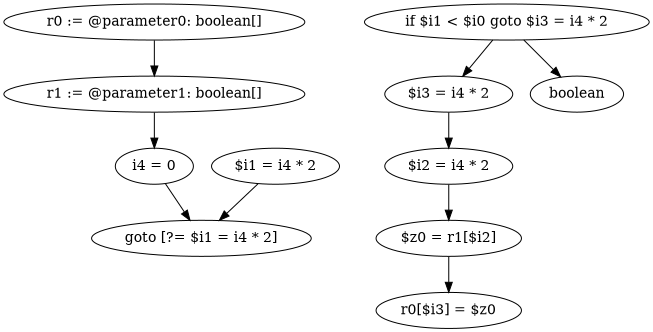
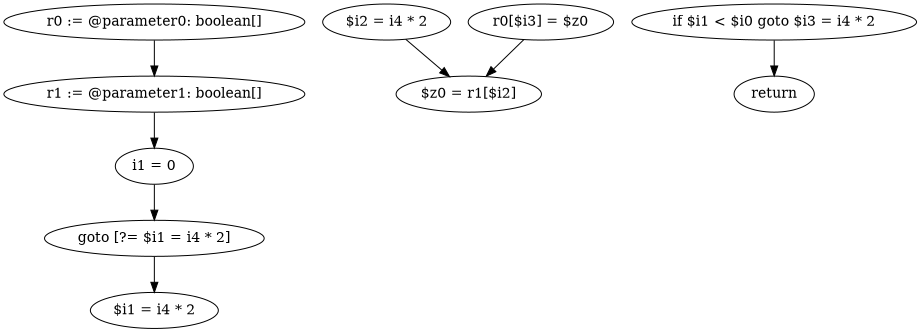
node "$i3 = i4 * 2": removed
node "boolean": label "boolean" -> "return"
node "i4 = 0": label "i4 = 0" -> "i1 = 0"
edge "$i1 = i4 * 2" -> "goto [?= $i1 = i4 * 2]": reversed
edge "$z0 = r1[$i2]" -> "r0[$i3] = $z0": reversed
